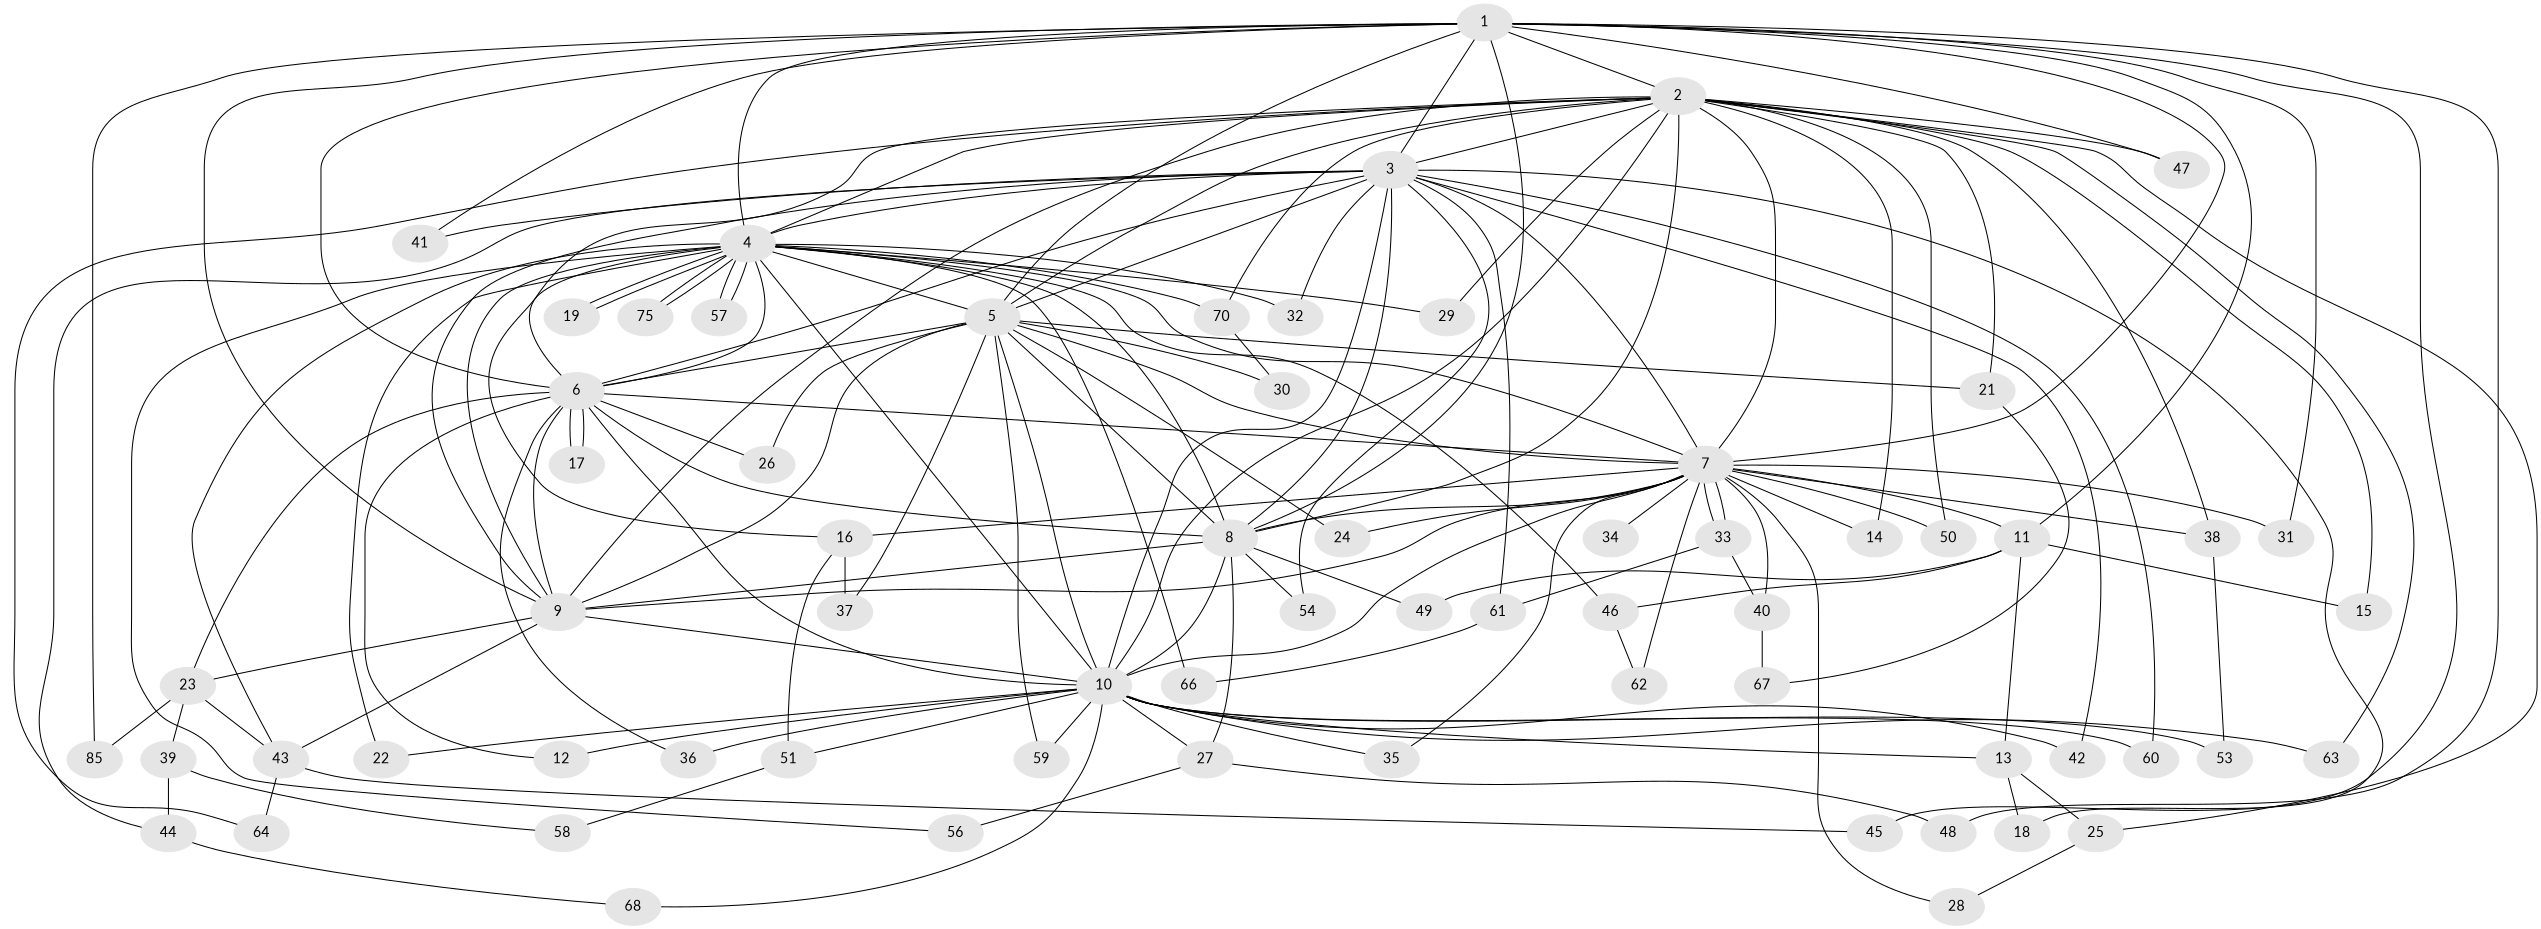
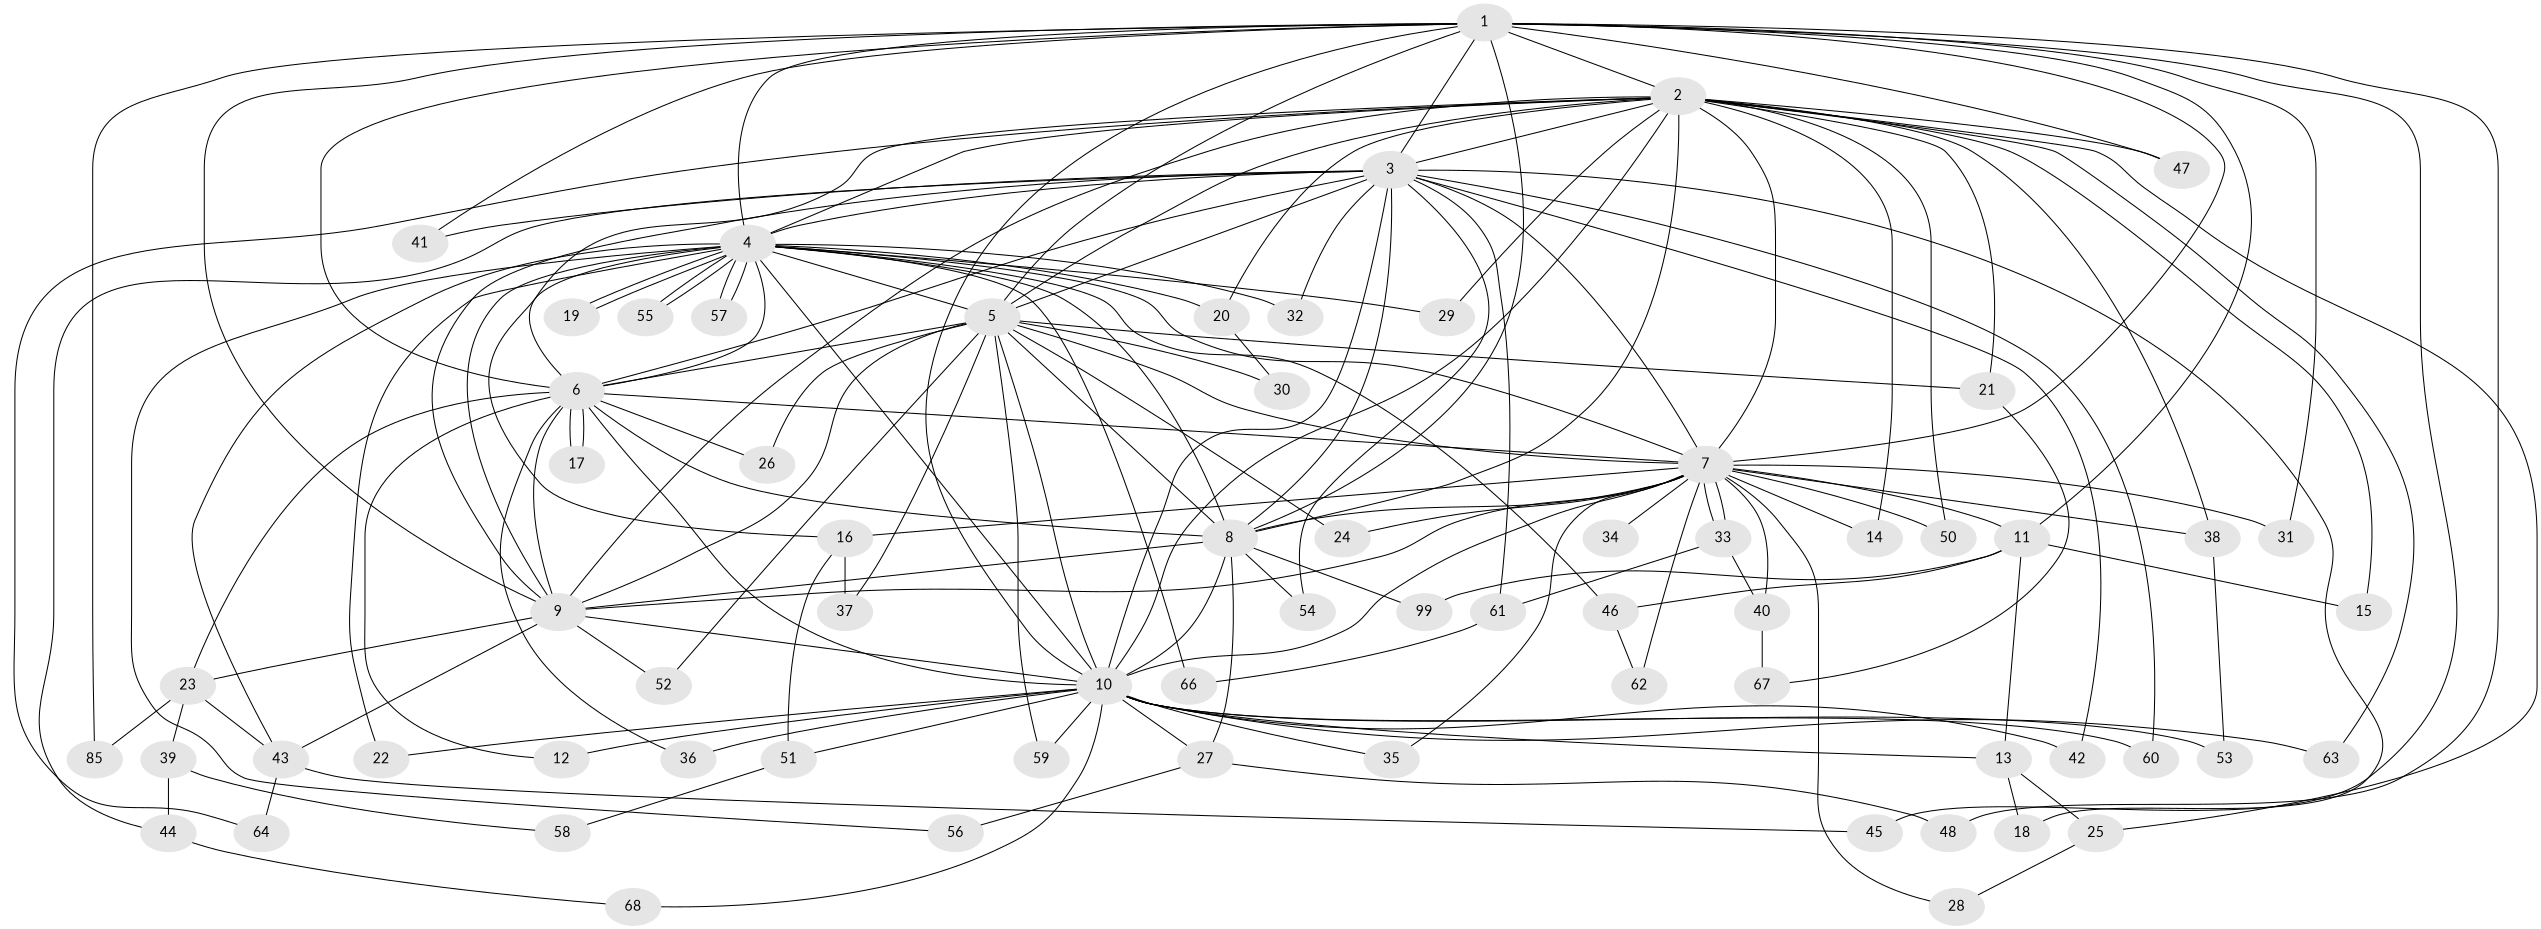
edge "1" -- "10": added
node "75": label "75" -> "55"
node "70": label "70" -> "20"
node "49": label "49" -> "99"
node "52": added
